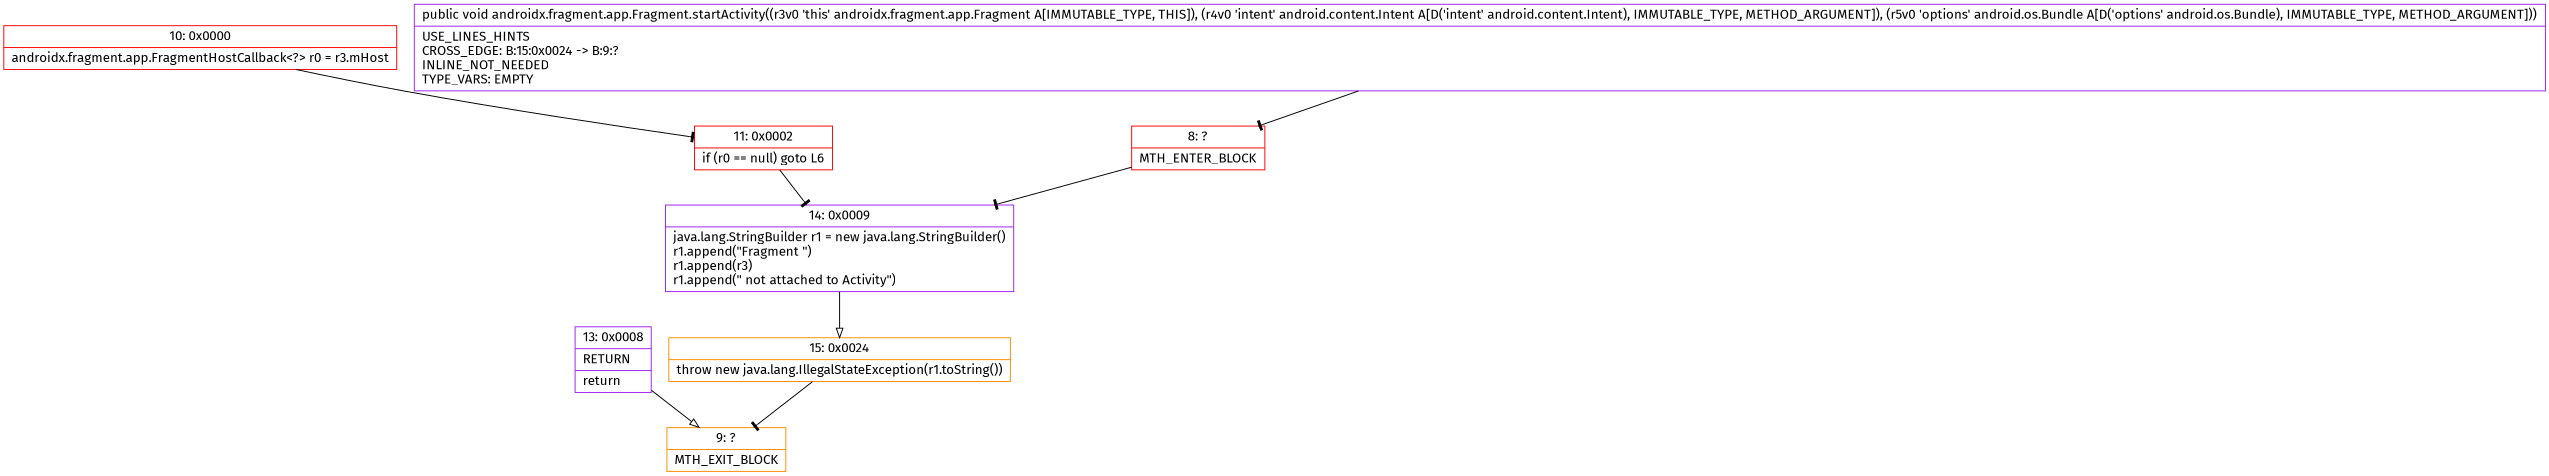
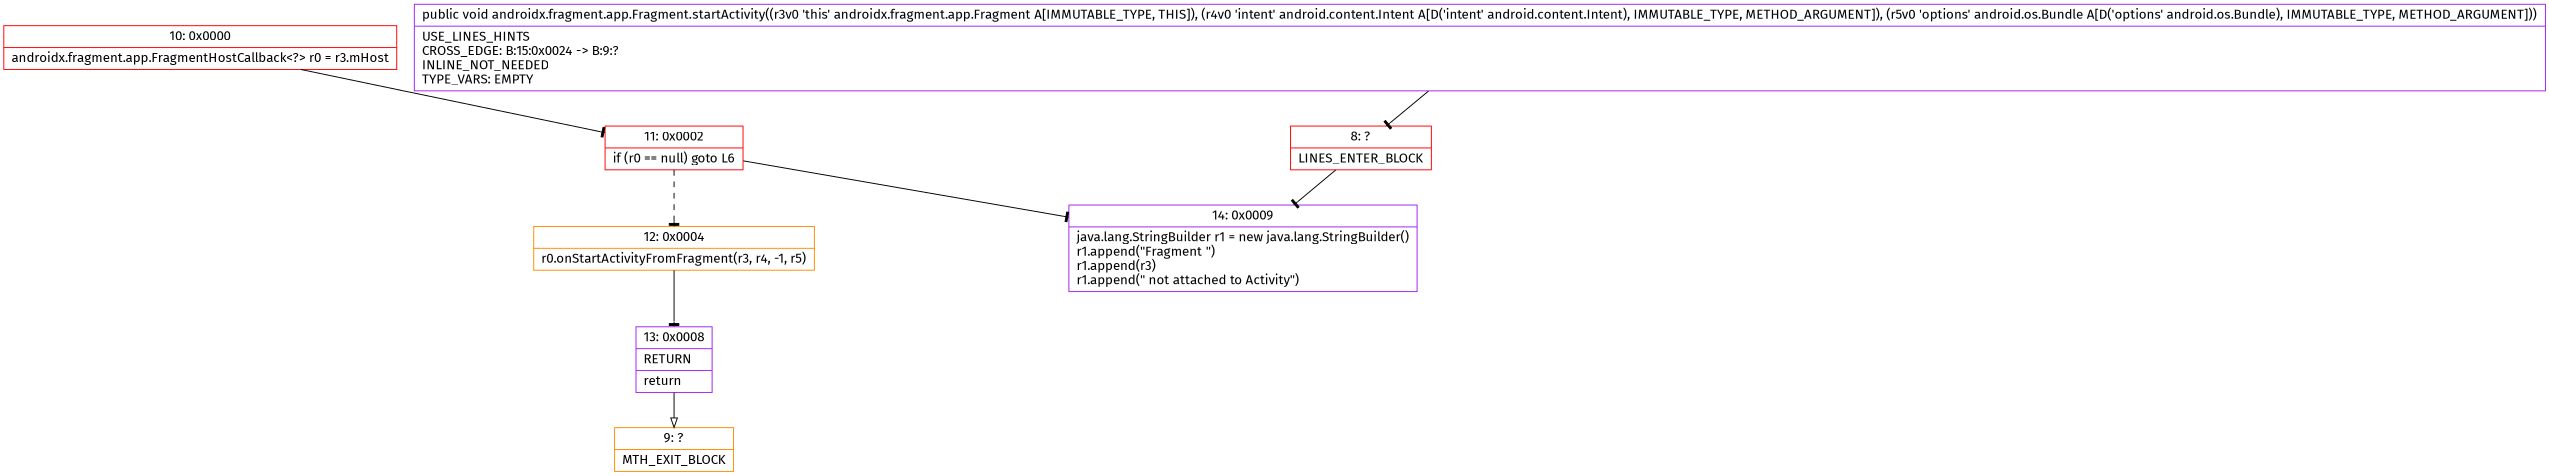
node "8: ?": text "MTH_ENTER_BLOCK" -> "LINES_ENTER_BLOCK"
node "12: 0x0004": added
node "15: 0x0024": removed
